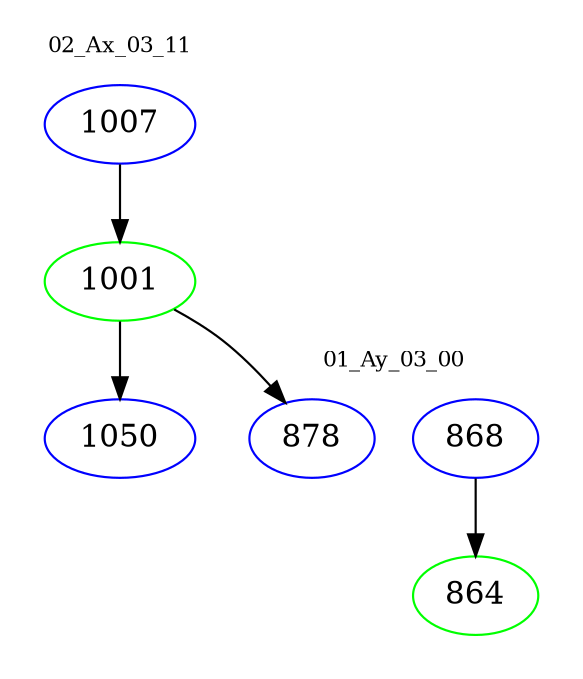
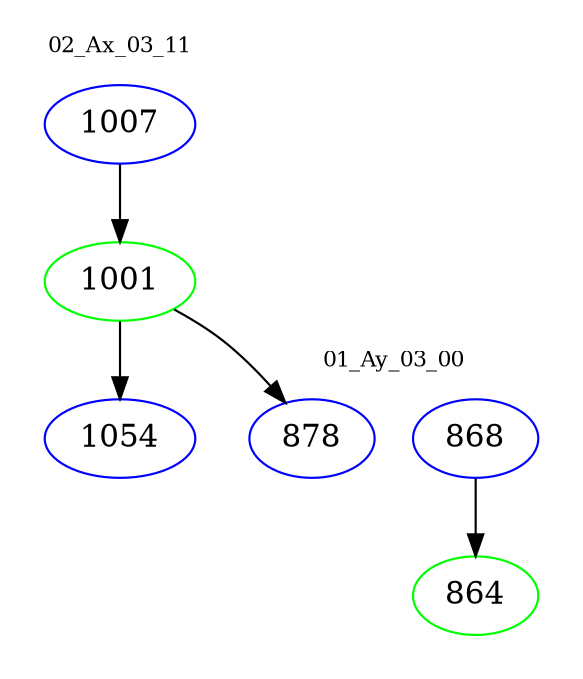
node "1050": label "1050" -> "1054"
